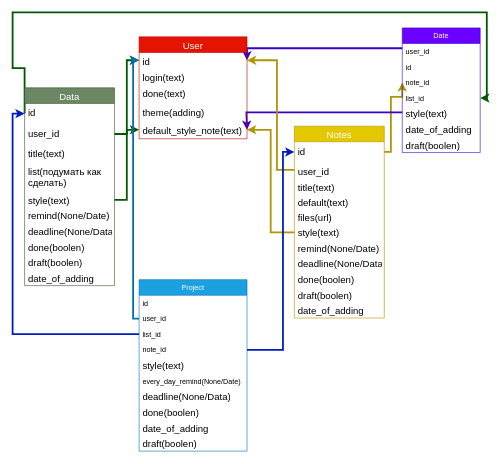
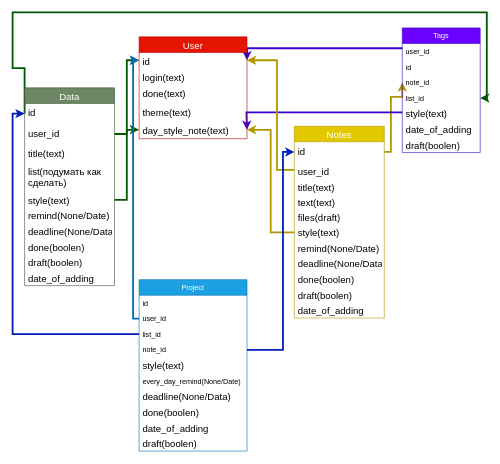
node "Date": label "Date" -> "Tags"
node "theme(adding)": label "theme(adding)" -> "theme(text)"
node "default_style_note(text)": label "default_style_note(text)" -> "day_style_note(text)"
node "default(text)": label "default(text)" -> "text(text)"
node "files(url)": label "files(url)" -> "files(draft)"
